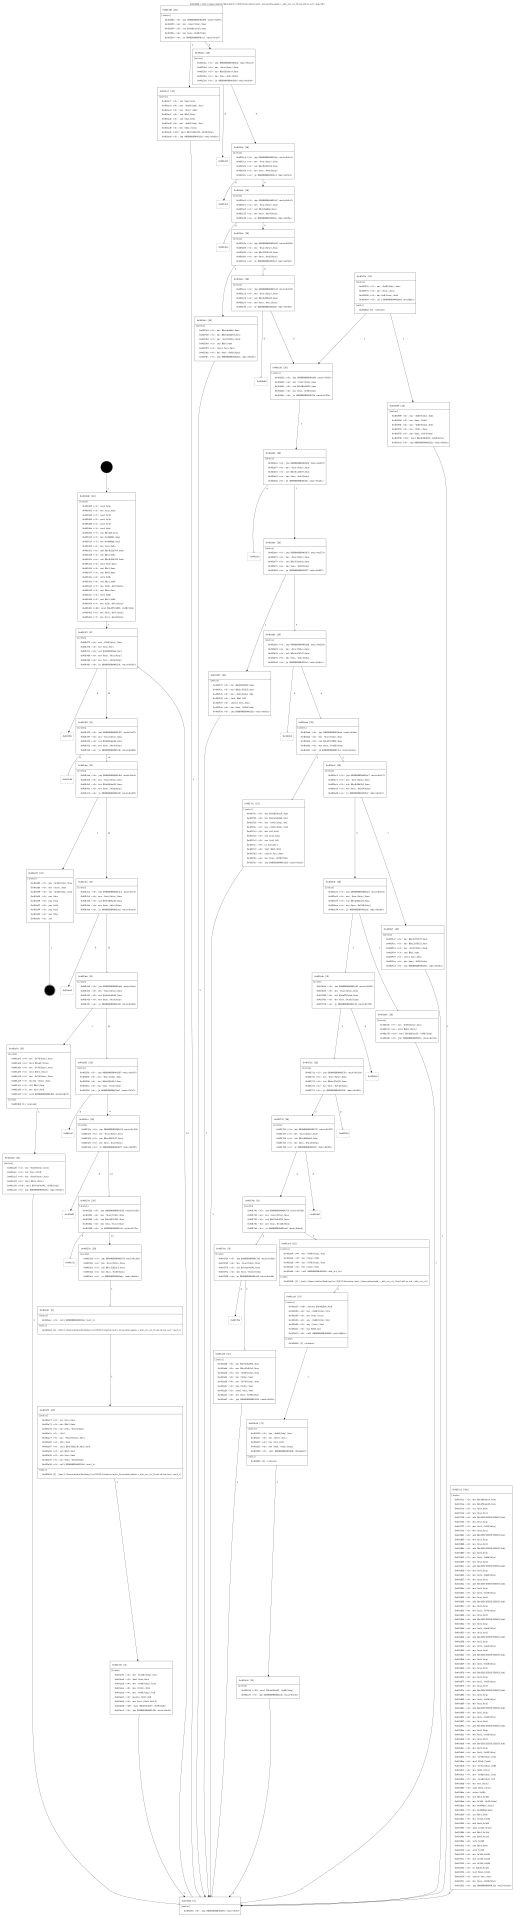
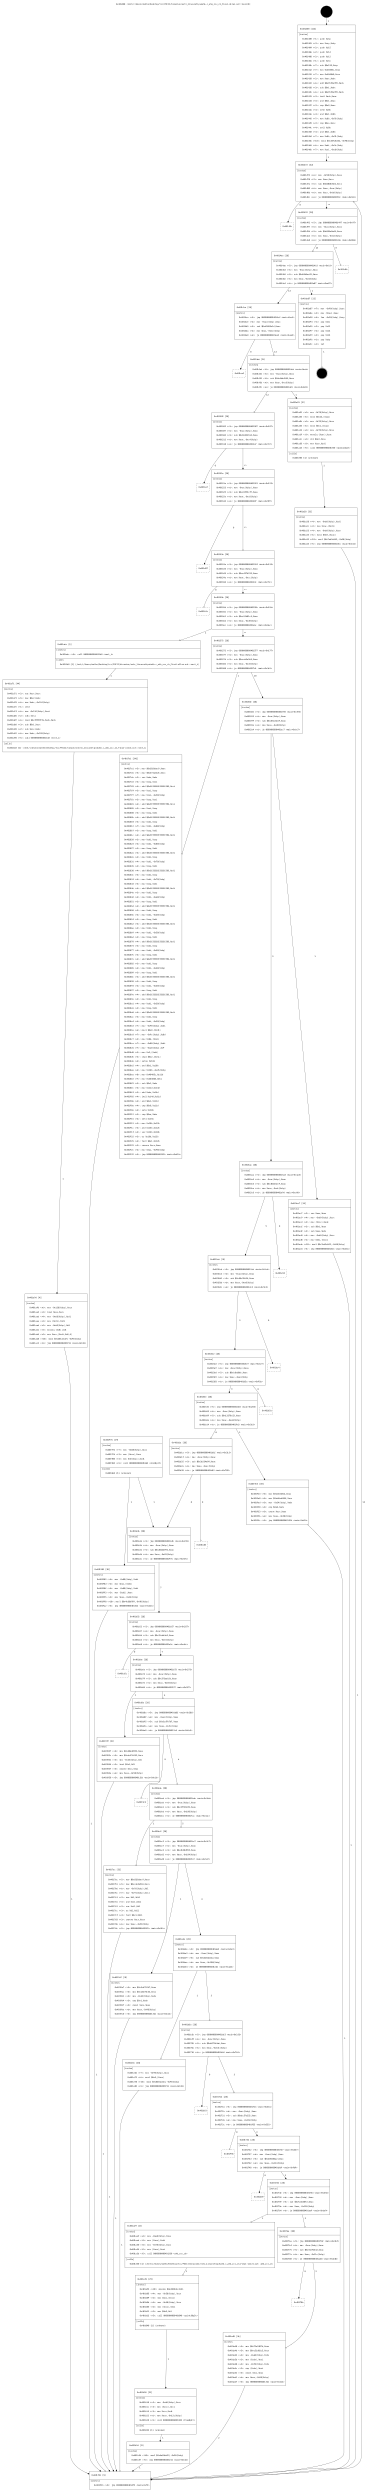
node "0x401572 [28]": added
